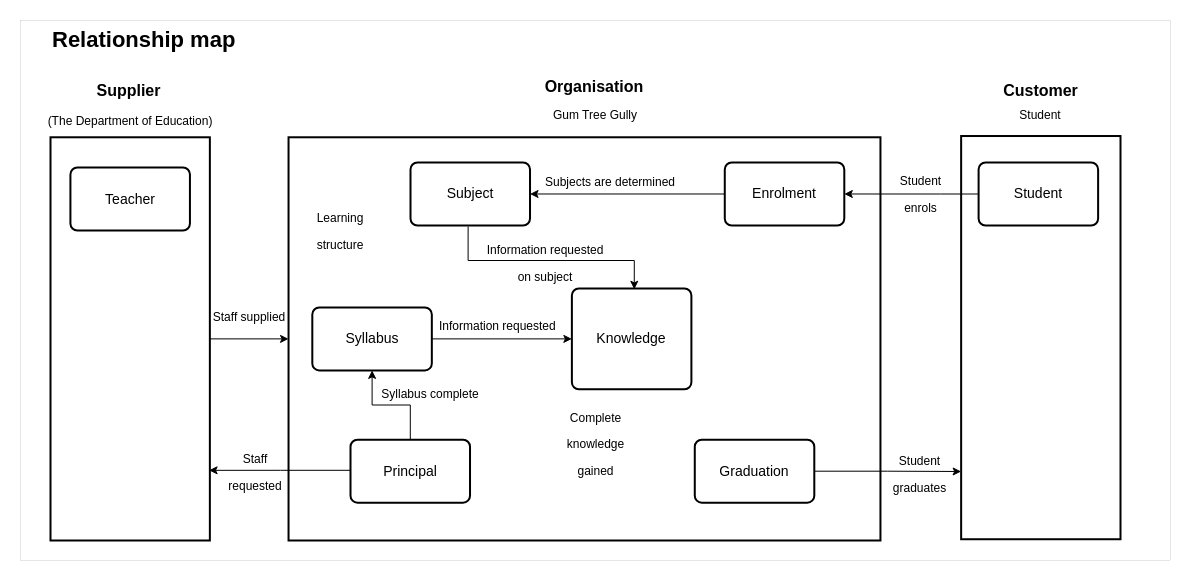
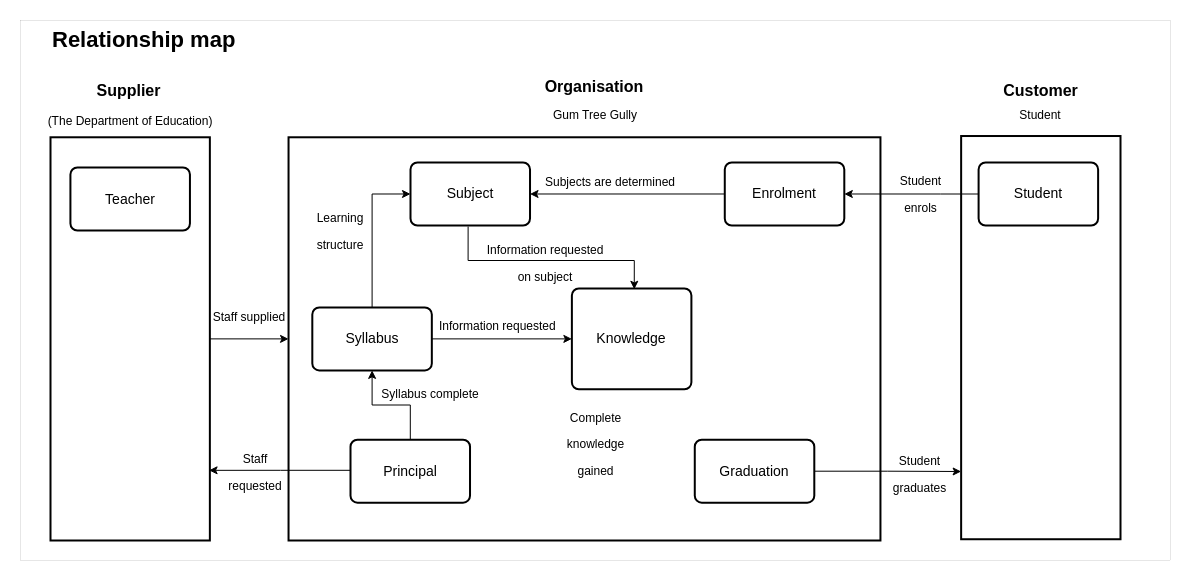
edge "Syllabus" -> "Subject": added
